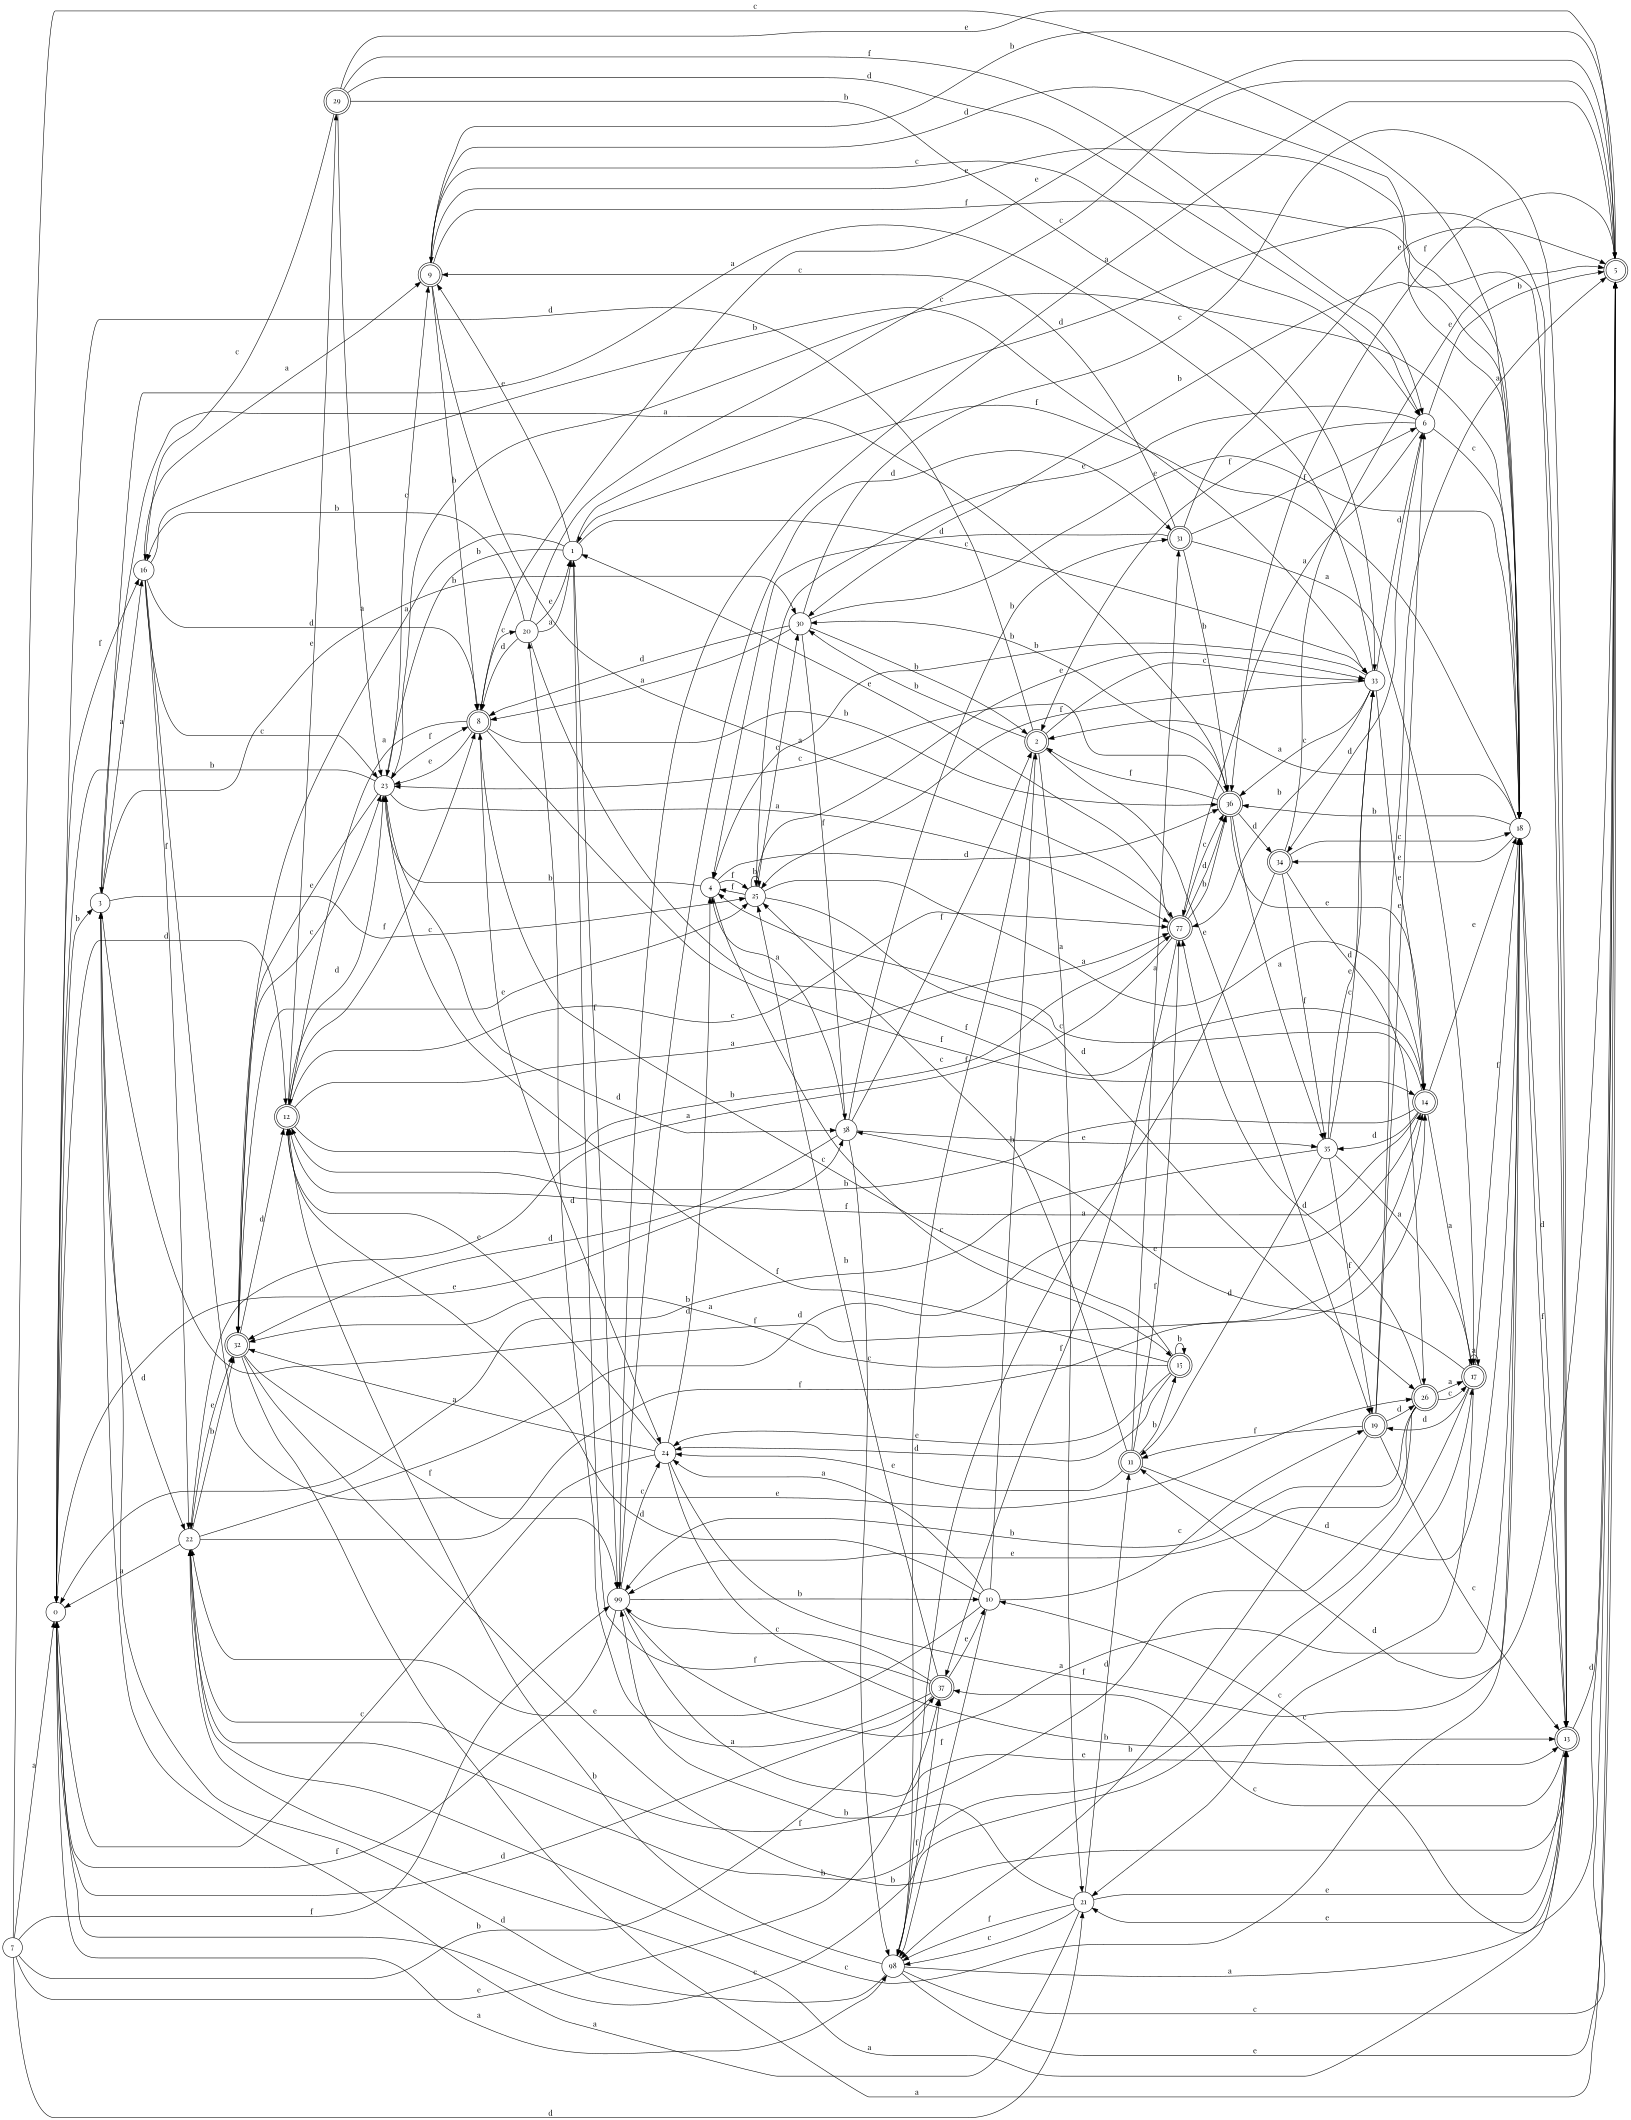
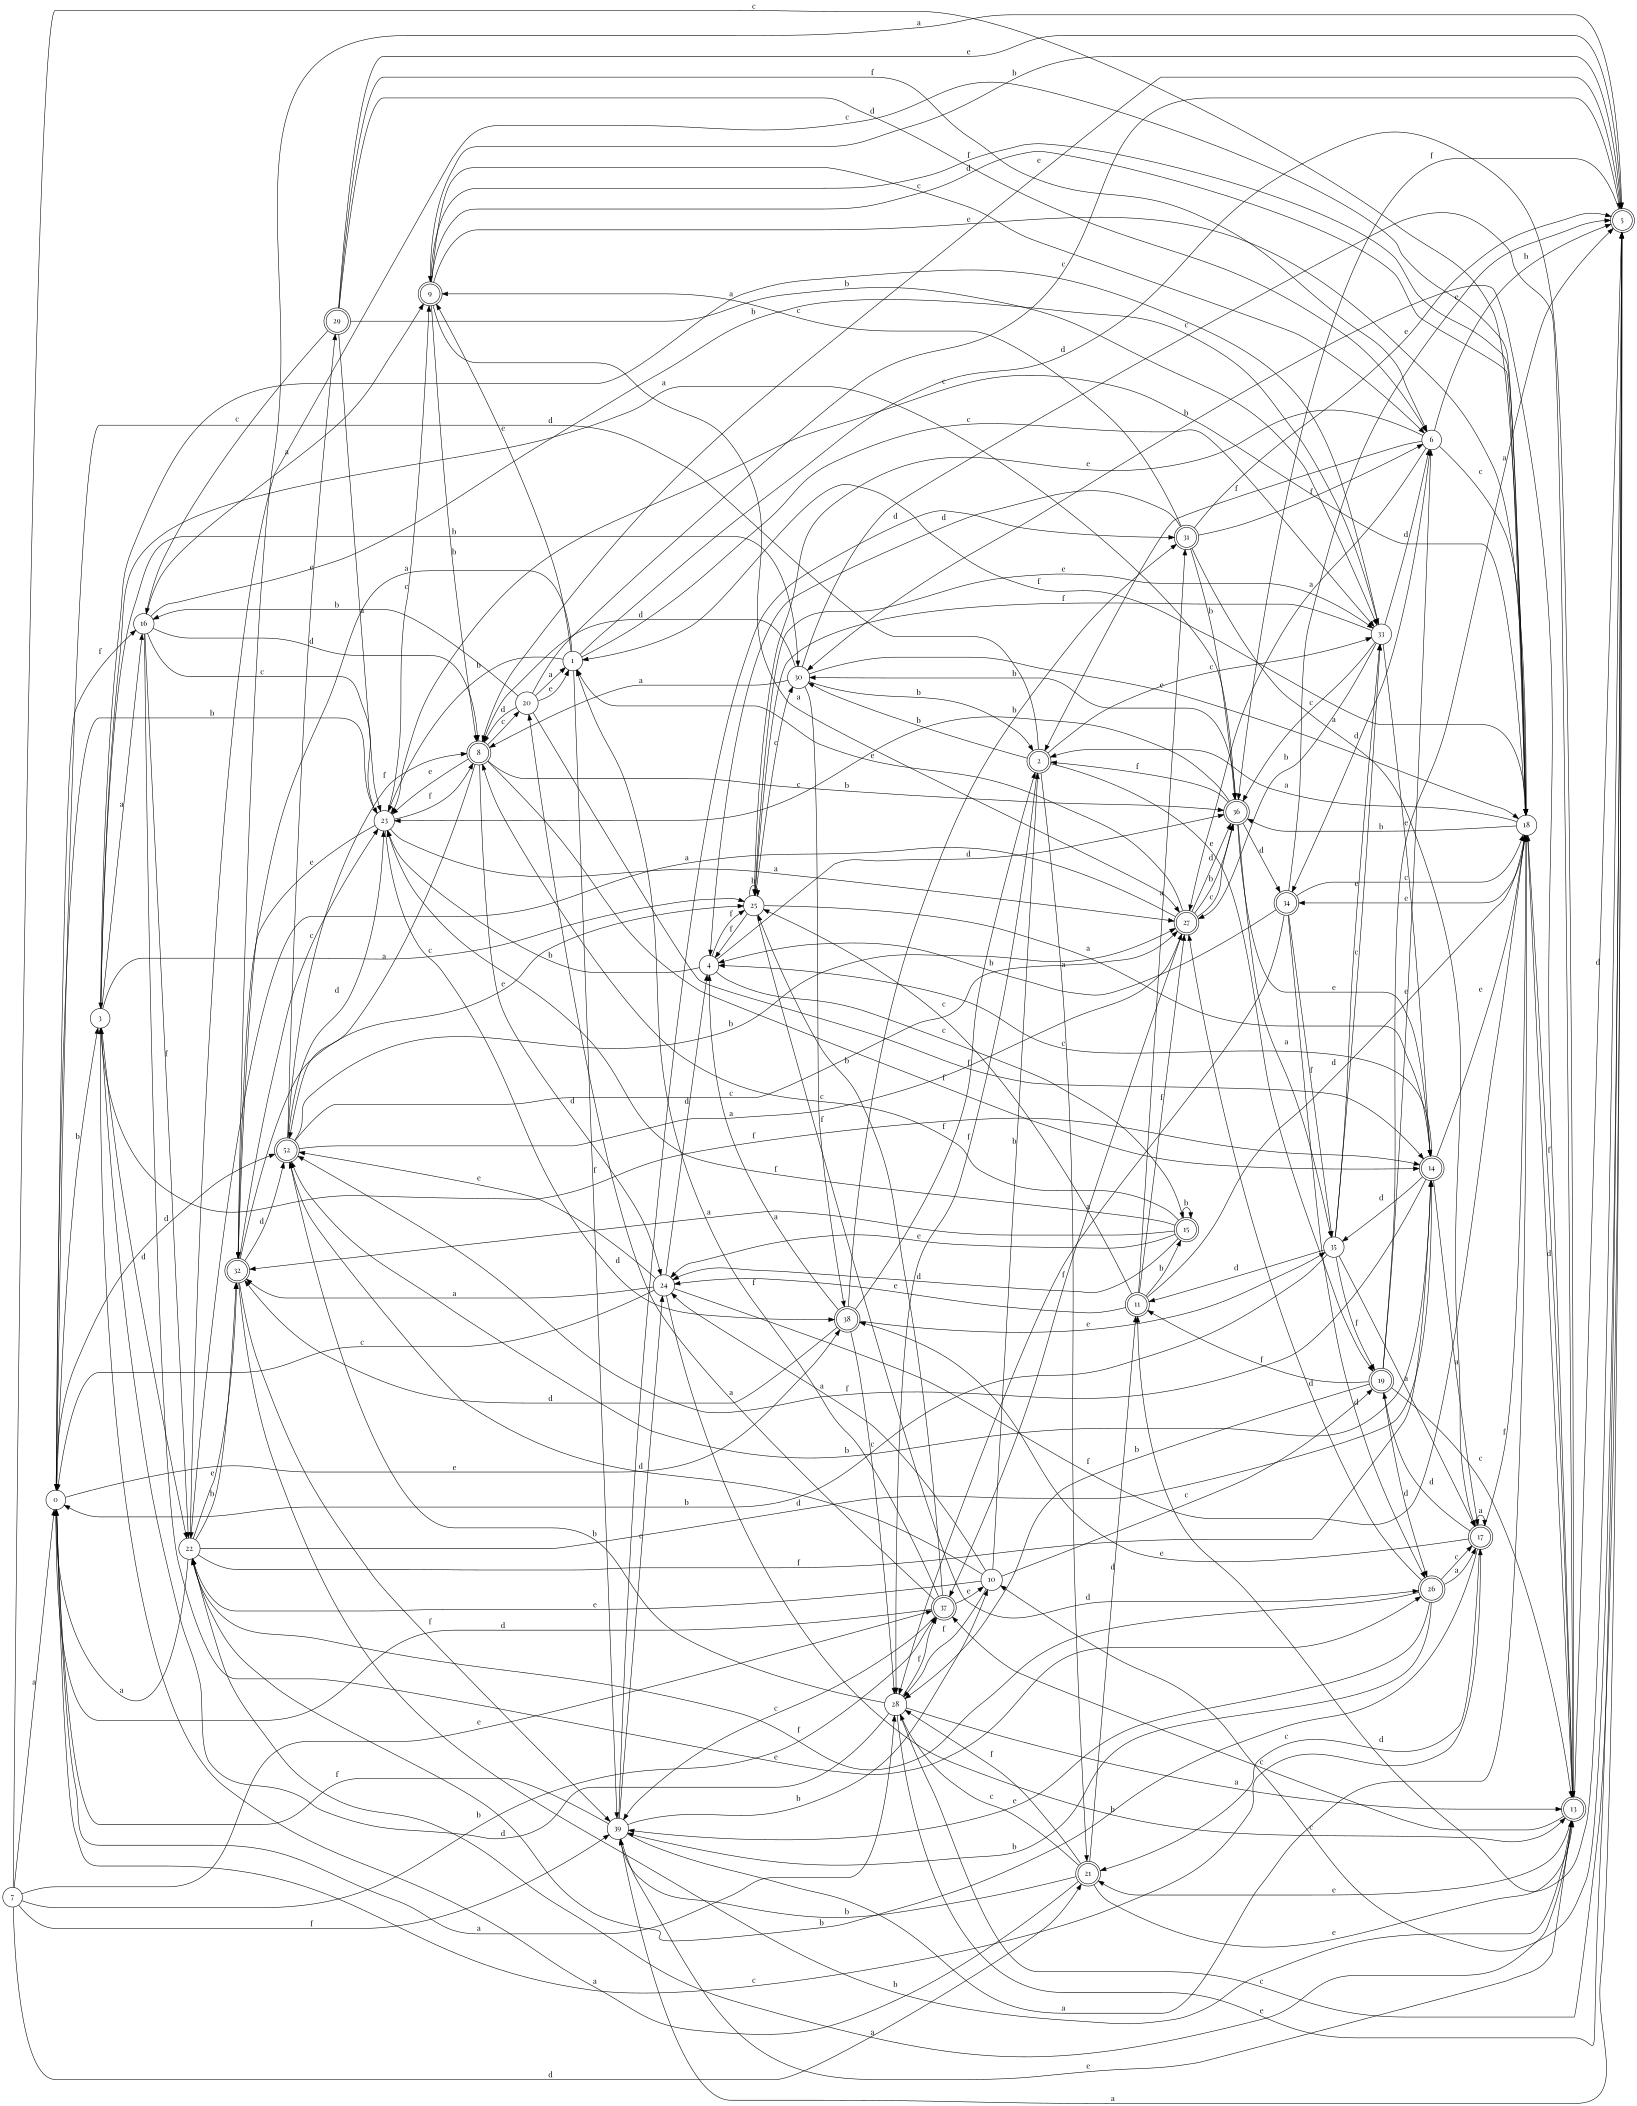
edge "33" -> "4": now "34" -> "4"
node "77": label "77" -> "27"
node "12": label "12" -> "52"
node "38": shape circle -> doublecircle
node "99": label "99" -> "39"
node "21": shape circle -> doublecircle
node "98": label "98" -> "28"
